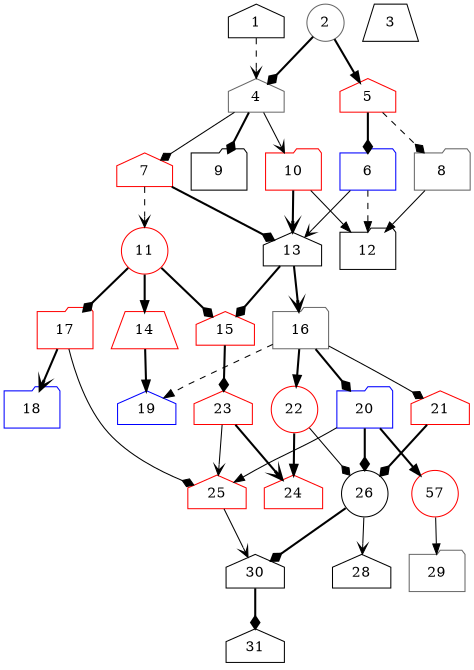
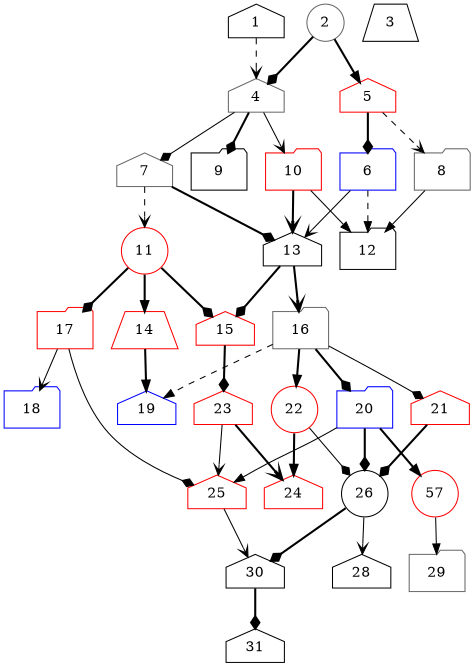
edge "5" -> "8": arrowhead diamond -> vee
node "7": color red -> gray40
edge "17" -> "18": style bold -> solid
